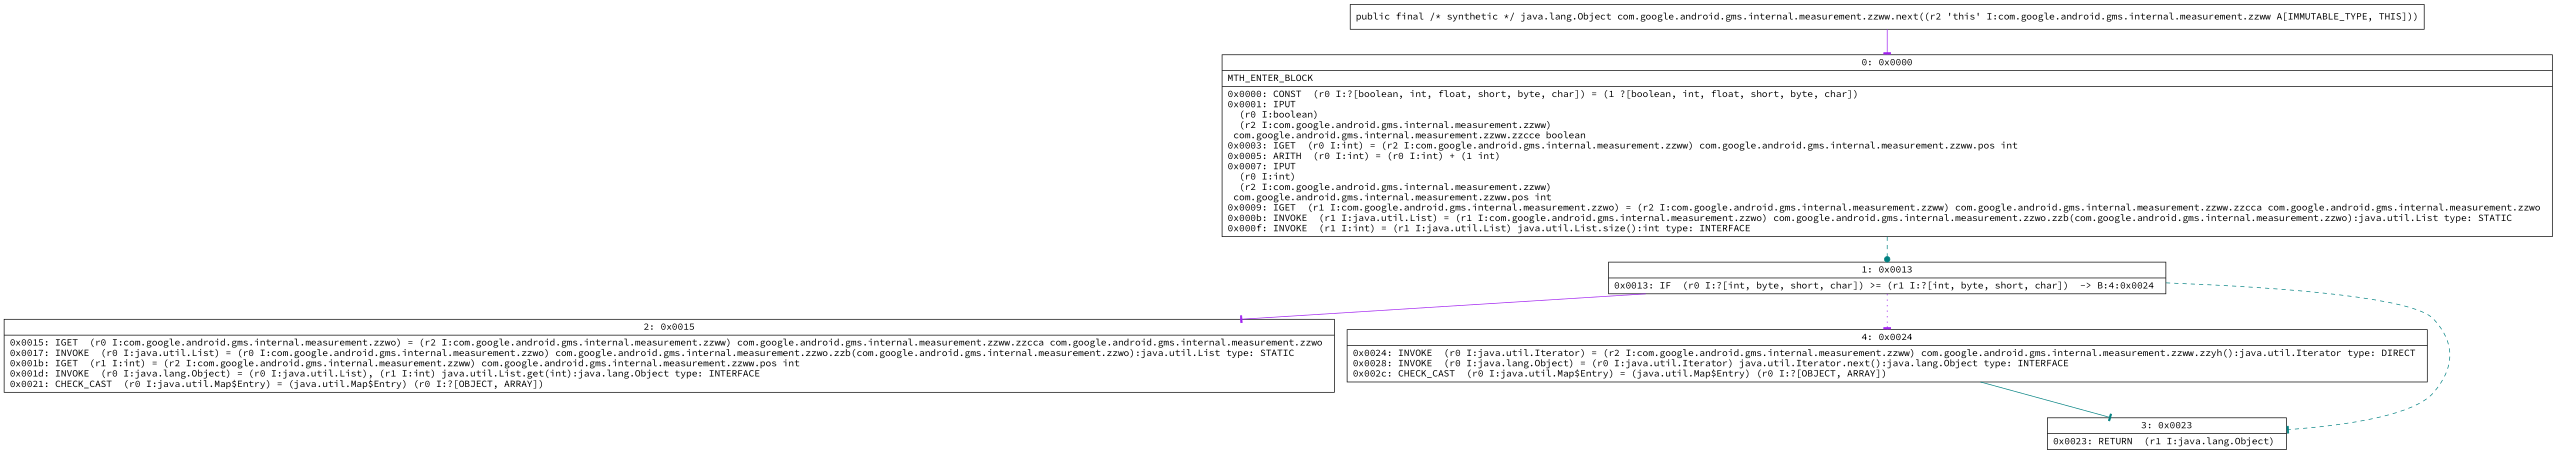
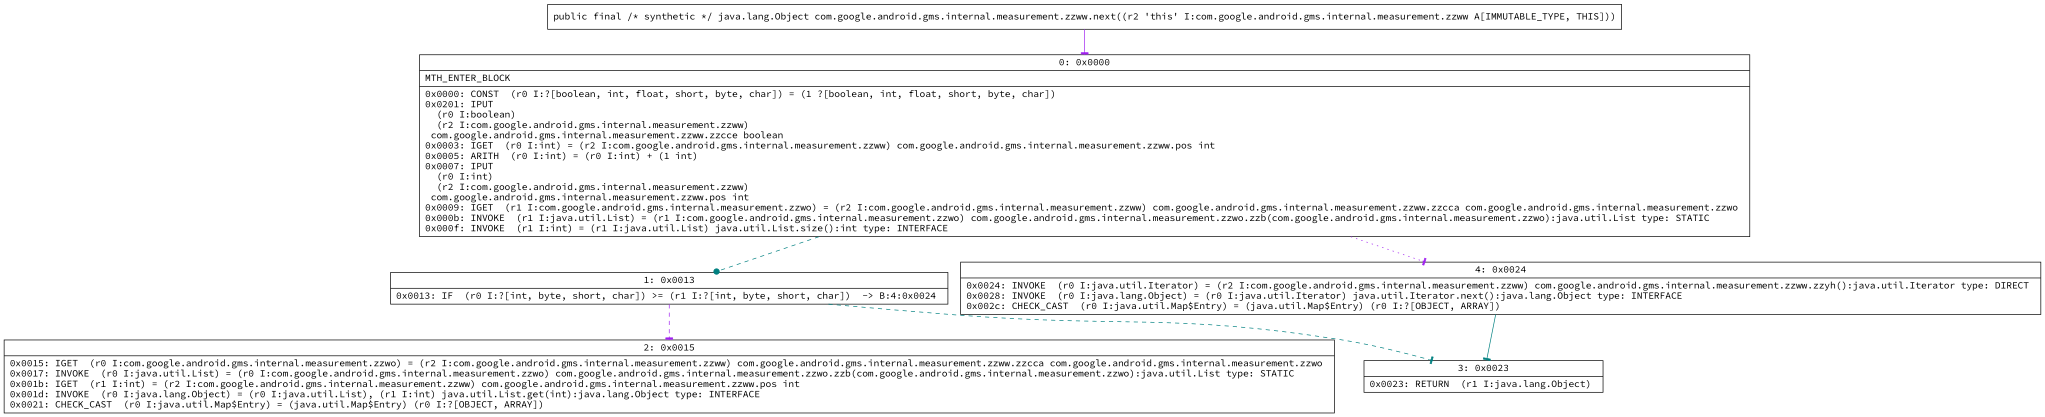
node "0: 0x0000": text "0x0001: IPUT" -> "0x0201: IPUT"
edge "1: 0x0013" -> "2: 0x0015": style solid -> dashed
edge "1: 0x0013" -> "4: 0x0024": now "0: 0x0000" -> "4: 0x0024"
